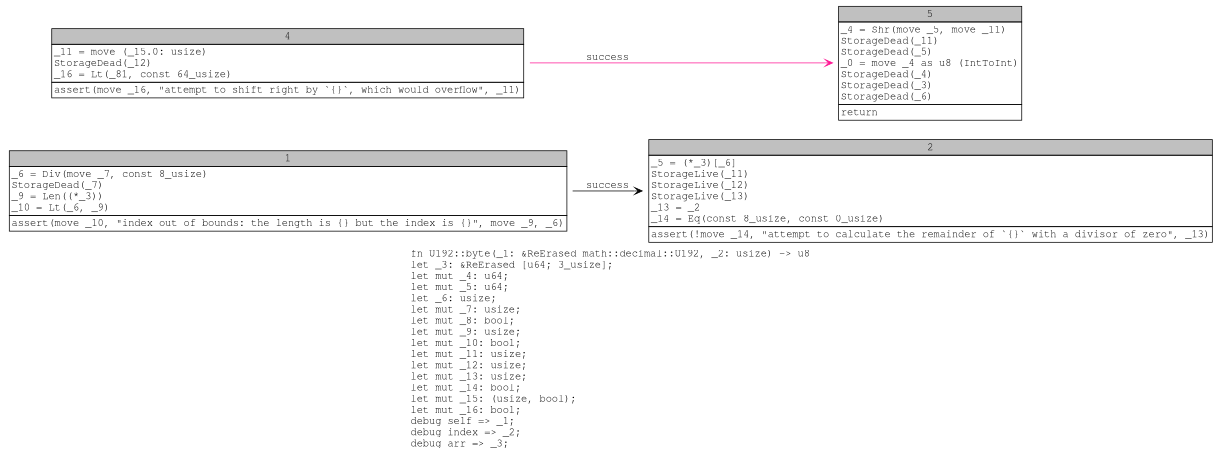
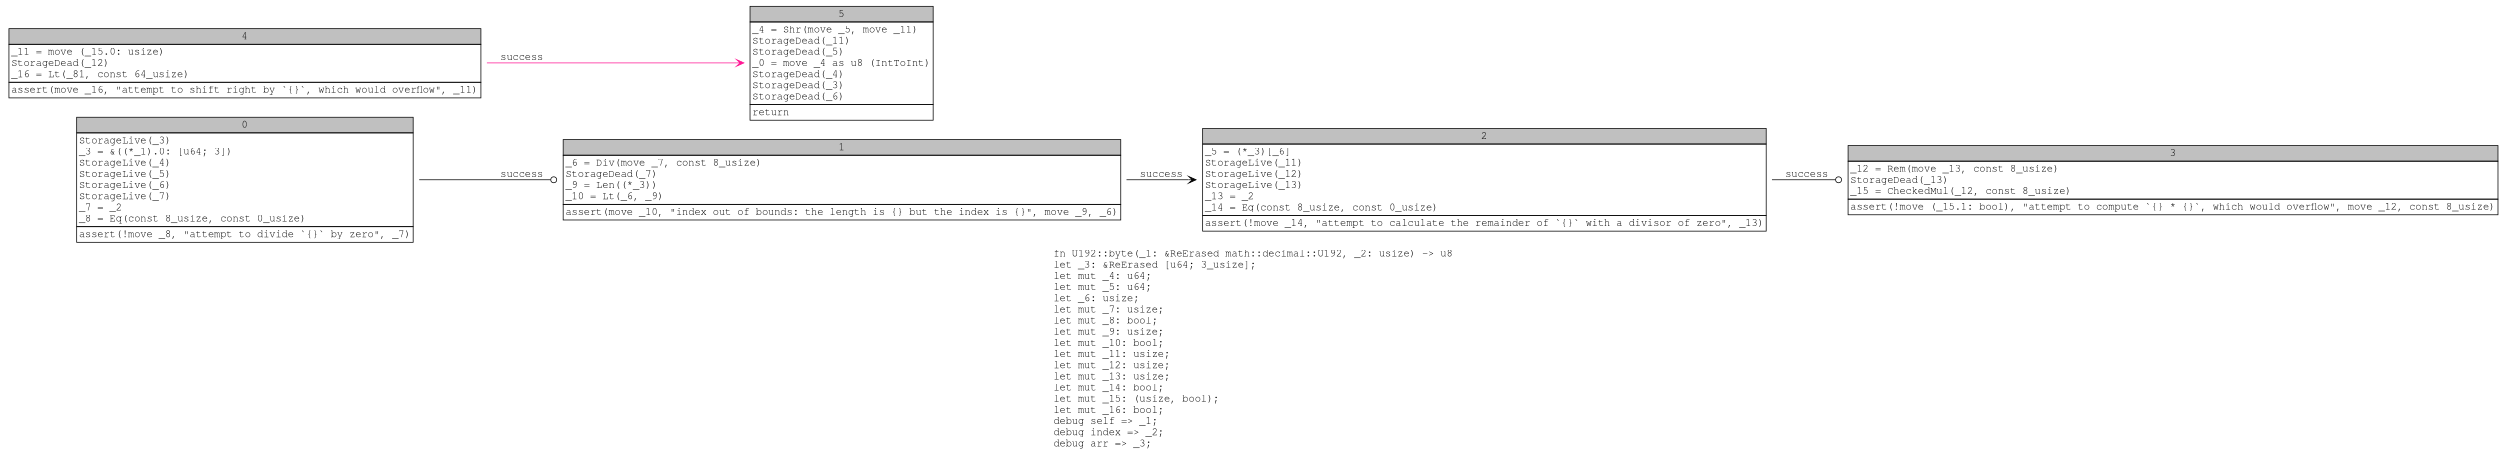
node "0": added
node "3": added
